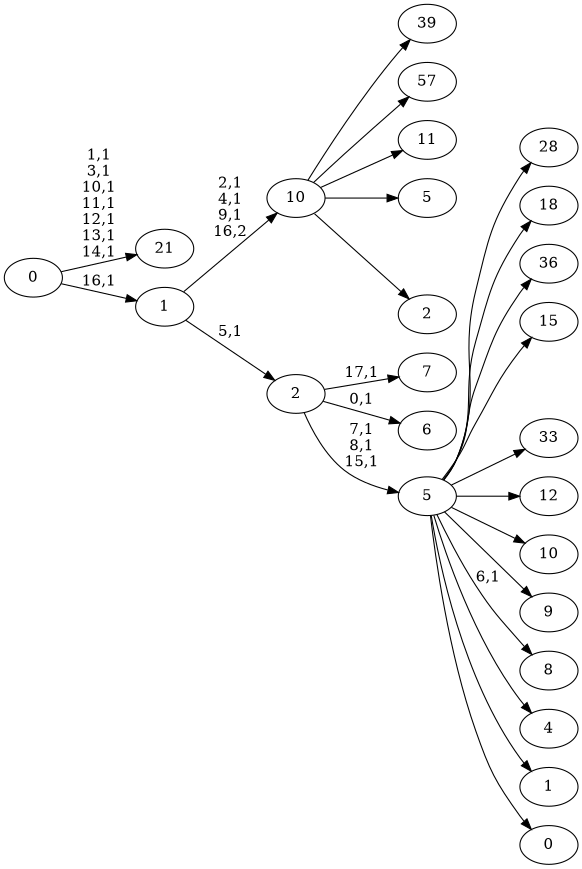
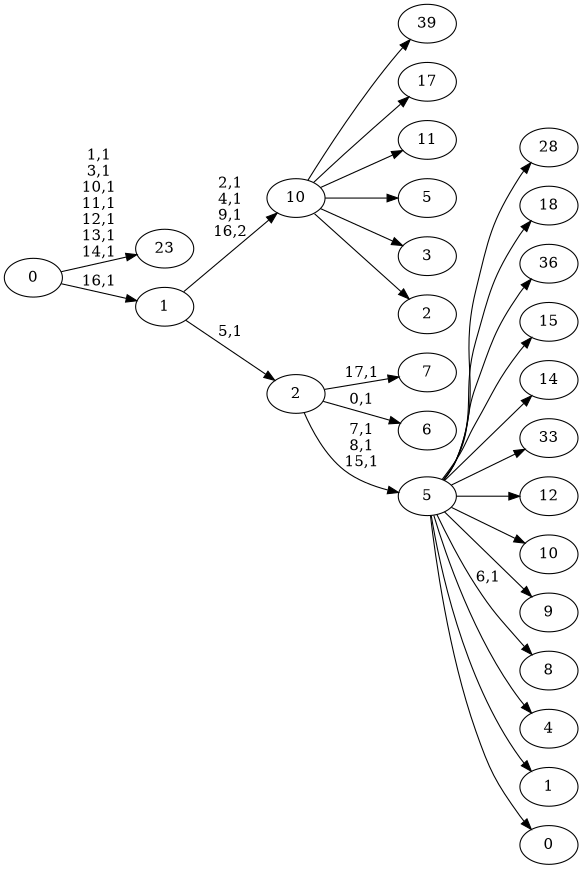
node "57": label "57" -> "17"
node "21": label "21" -> "23"
node "3": added
node "14": added
